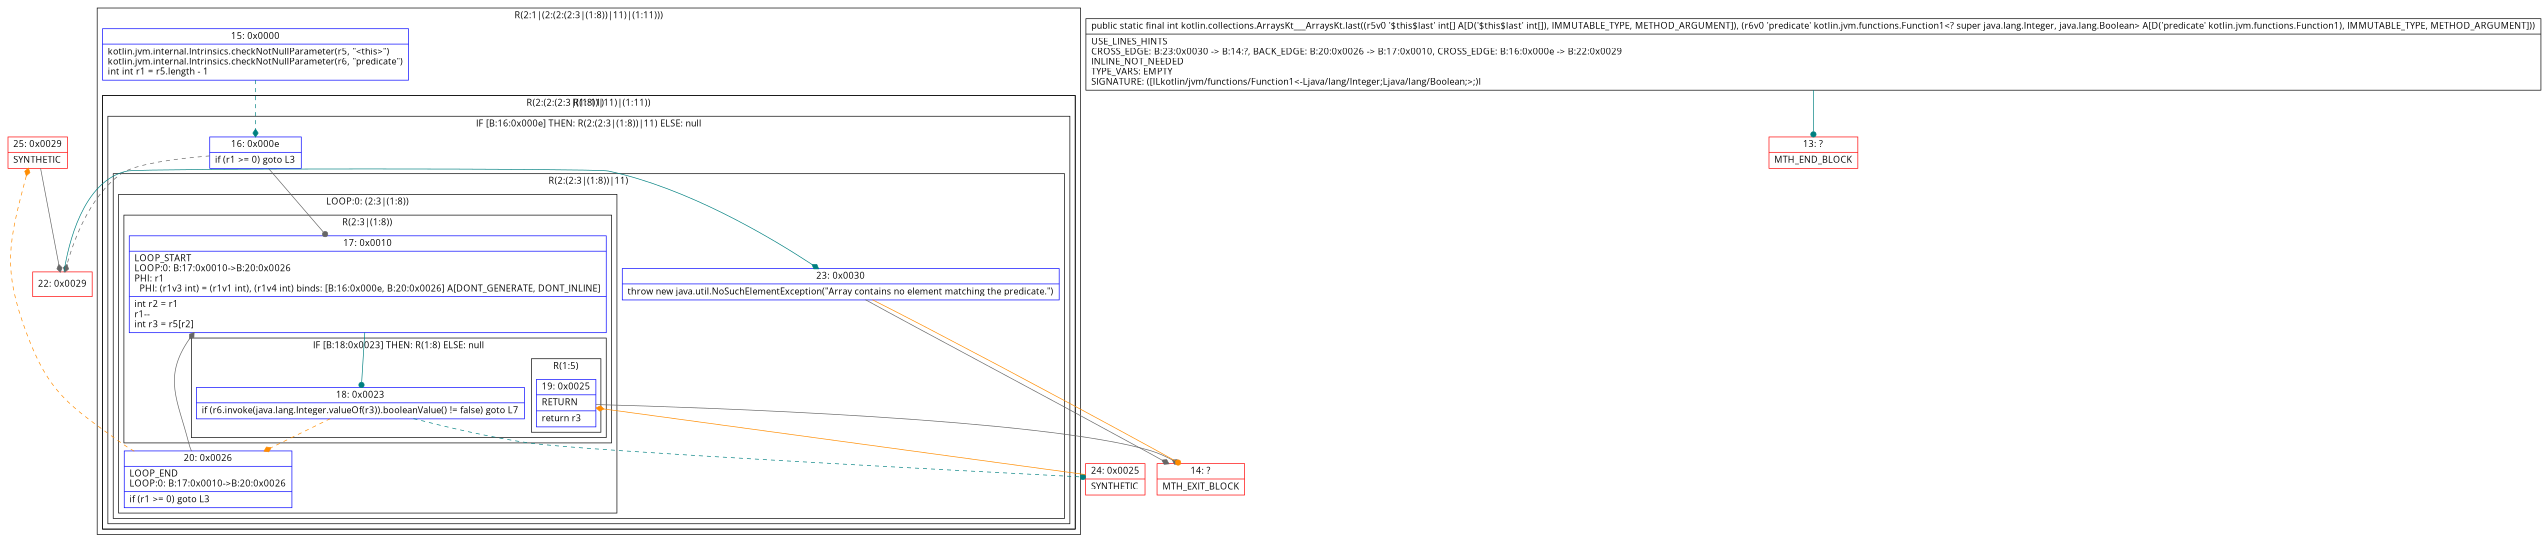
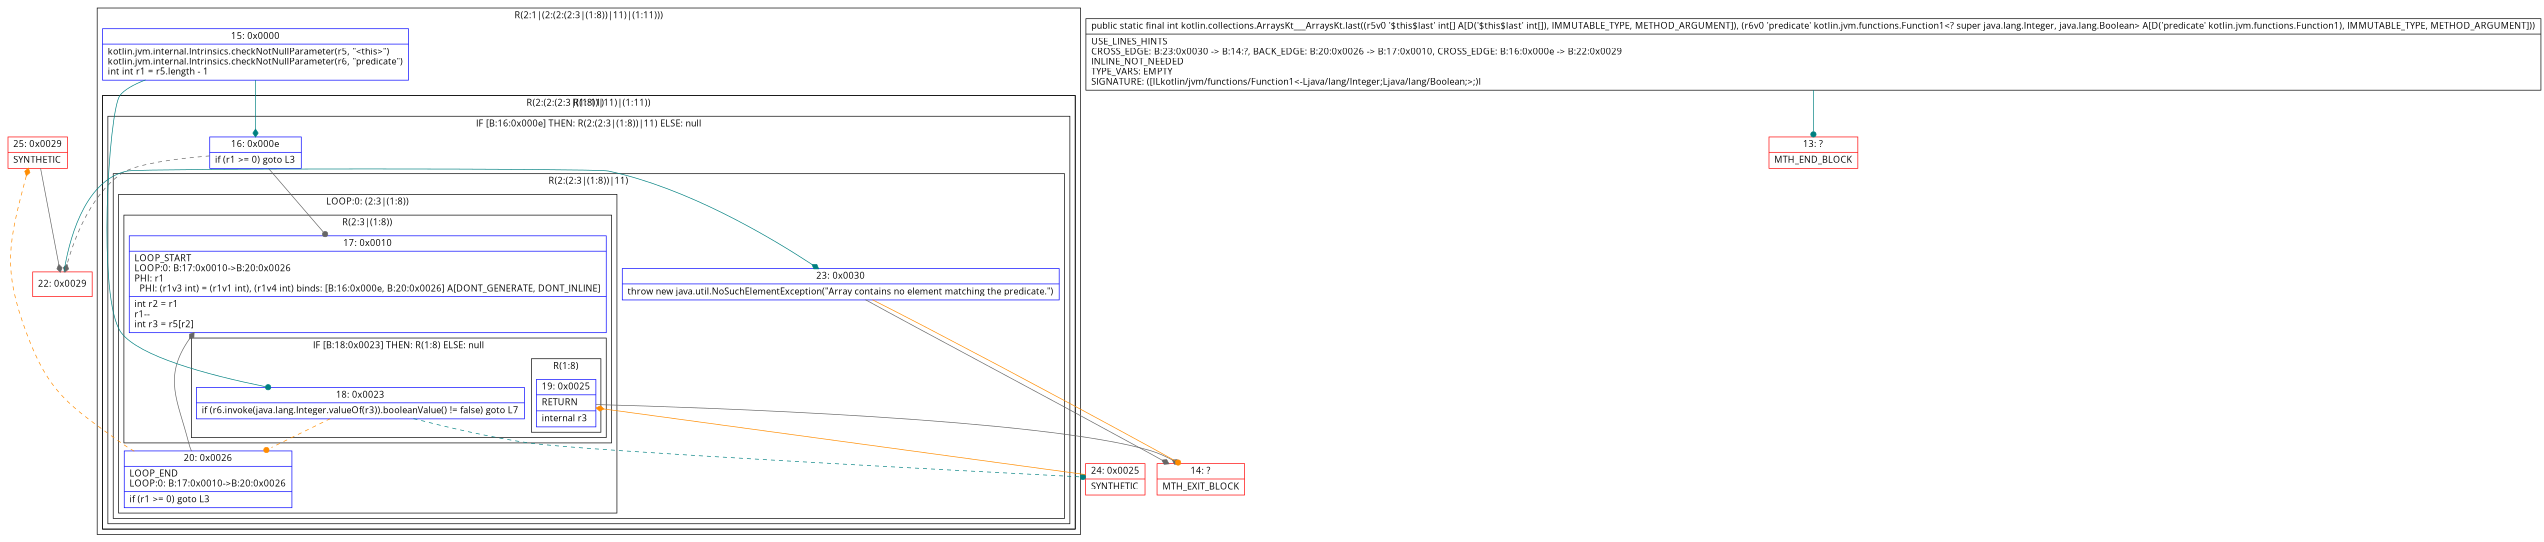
edge "15: 0x0000" -> "16: 0x000e": style dashed -> solid
edge "17: 0x0010" -> "18: 0x0023": now "15: 0x0000" -> "18: 0x0023"
cluster "R(1:5)": label "R(1:5)" -> "R(1:8)"
node "19: 0x0025": text "return r3" -> "internal r3"
edge "18: 0x0023" -> "20: 0x0026": arrowhead diamond -> dot
